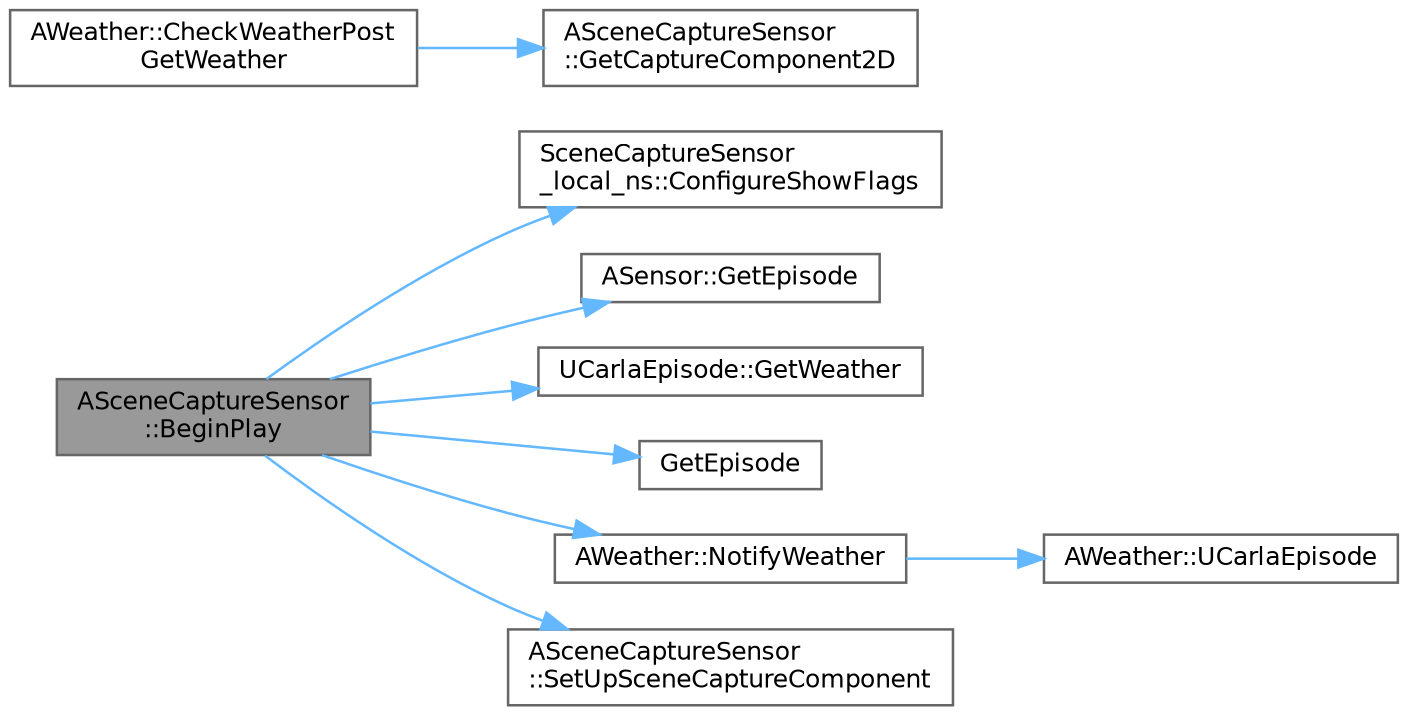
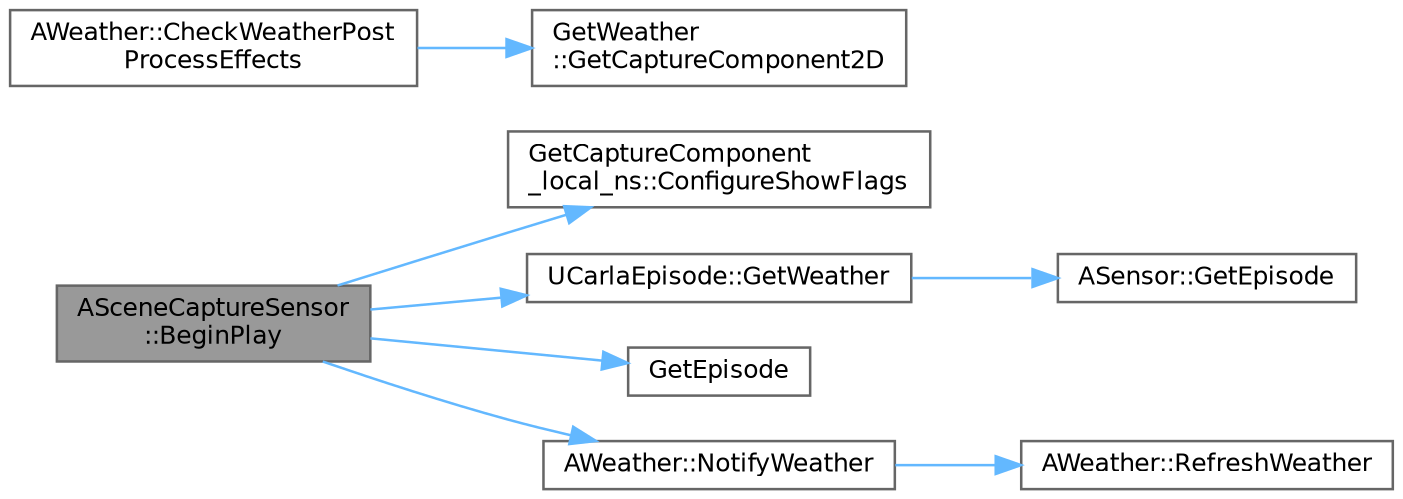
node "AWeather::CheckWeatherPost GetWeather": label "AWeather::CheckWeatherPost GetWeather" -> "AWeather::CheckWeatherPost ProcessEffects"
node "ASceneCaptureSensor ::GetCaptureComponent2D": label "ASceneCaptureSensor ::GetCaptureComponent2D" -> "GetWeather ::GetCaptureComponent2D"
node "SceneCaptureSensor _local_ns::ConfigureShowFlags": label "SceneCaptureSensor _local_ns::ConfigureShowFlags" -> "GetCaptureComponent _local_ns::ConfigureShowFlags"
edge "ASceneCaptureSensor ::BeginPlay" -> "ASensor::GetEpisode": now "UCarlaEpisode::GetWeather" -> "ASensor::GetEpisode"
node "AWeather::UCarlaEpisode": label "AWeather::UCarlaEpisode" -> "AWeather::RefreshWeather"
node "ASceneCaptureSensor ::SetUpSceneCaptureComponent": removed
